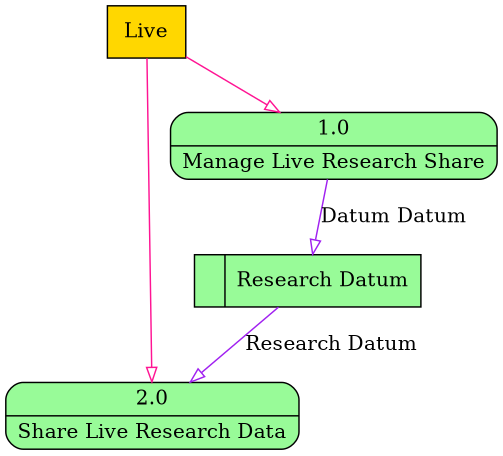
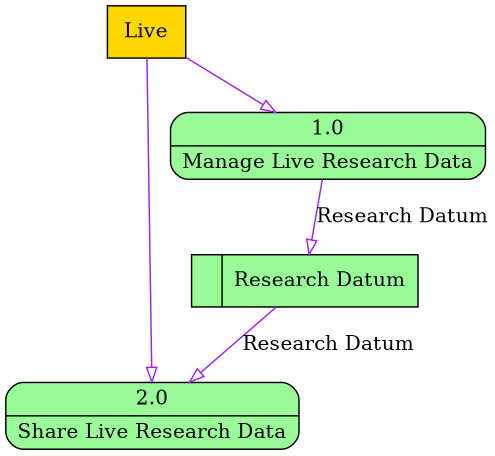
edge "Live" -> "1.0": color deeppink -> purple
node "1.0": text "Manage Live Research Share" -> "Manage Live Research Data"
edge "Live" -> "2.0": color deeppink -> purple
edge "1.0" -> "Research Datum": label "Datum Datum" -> "Research Datum"
